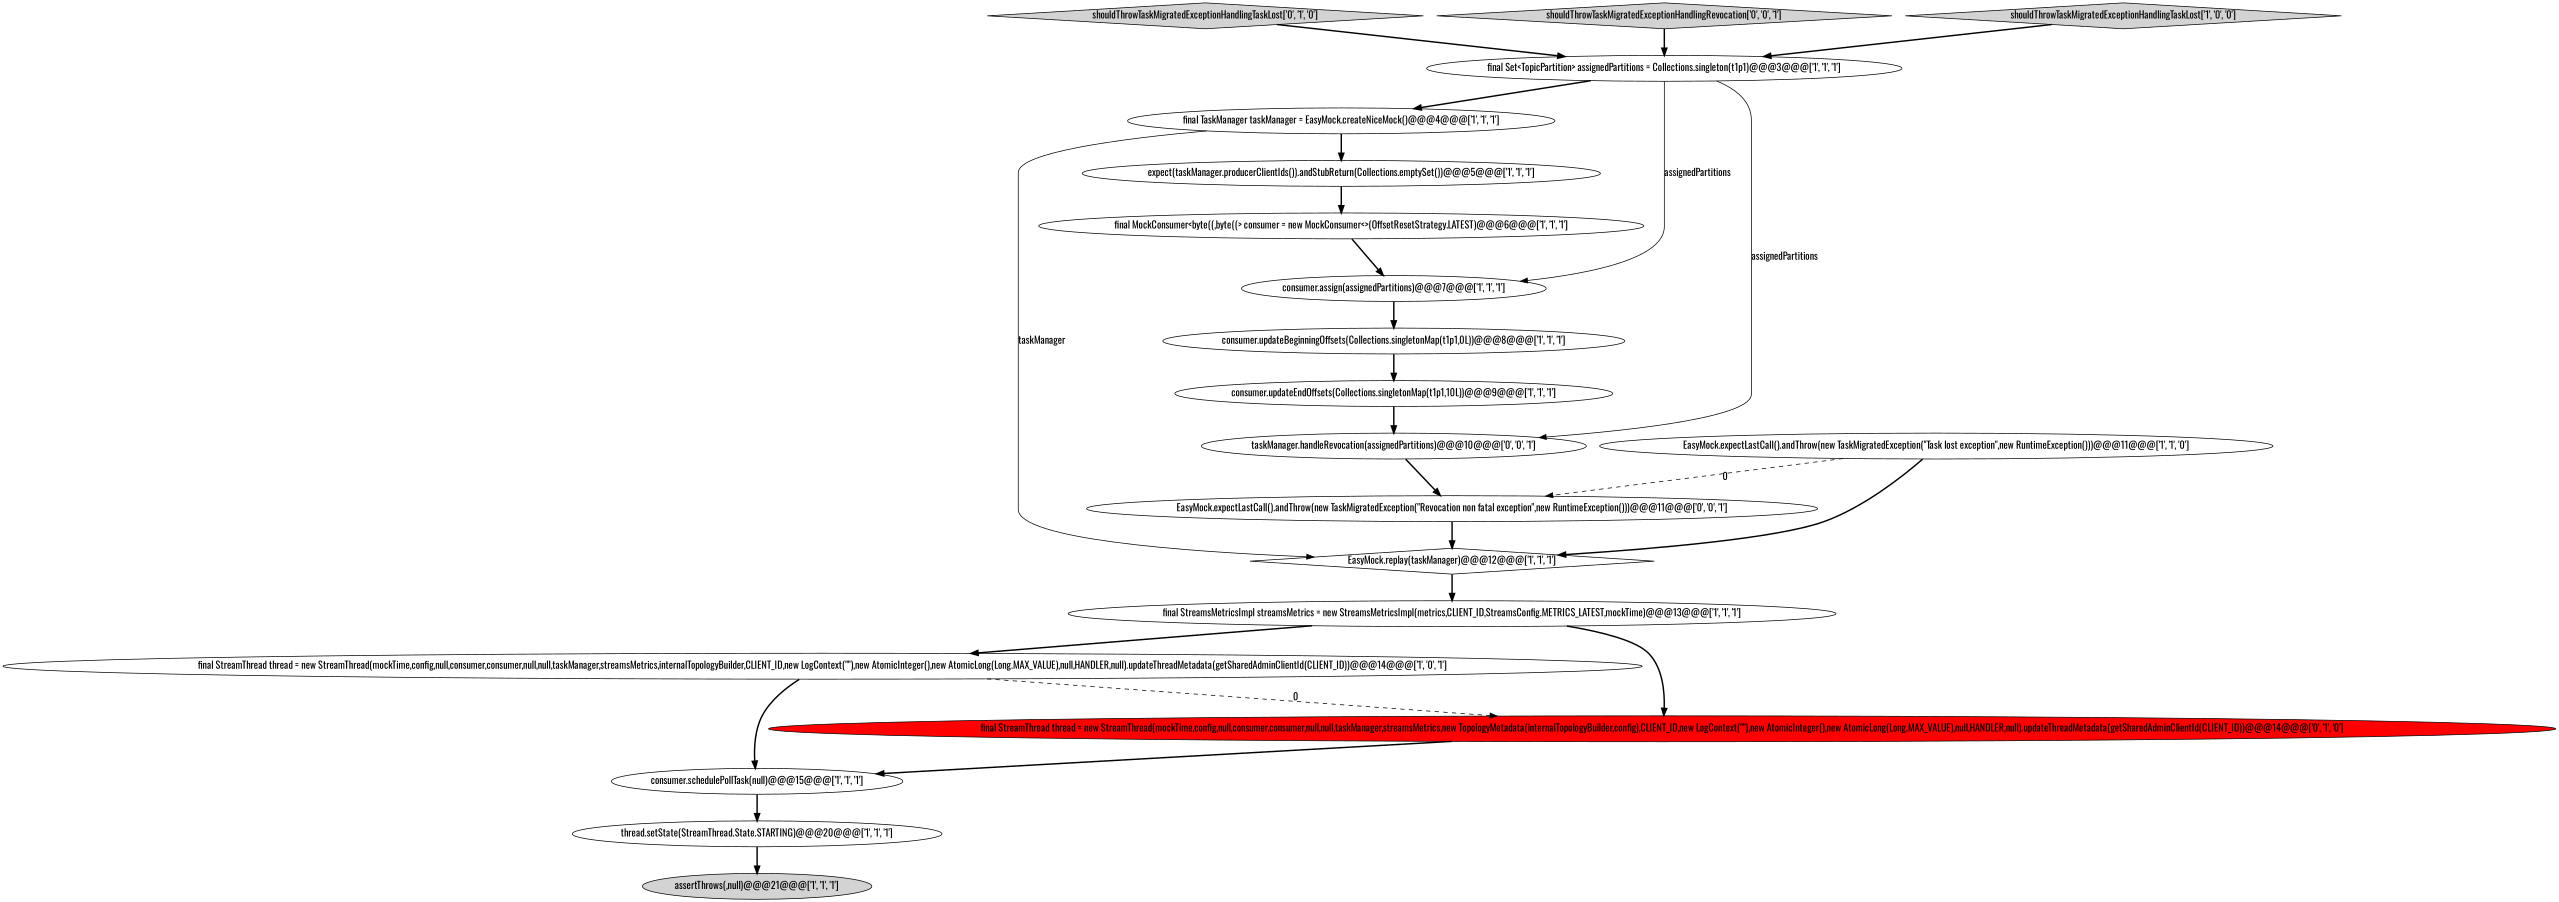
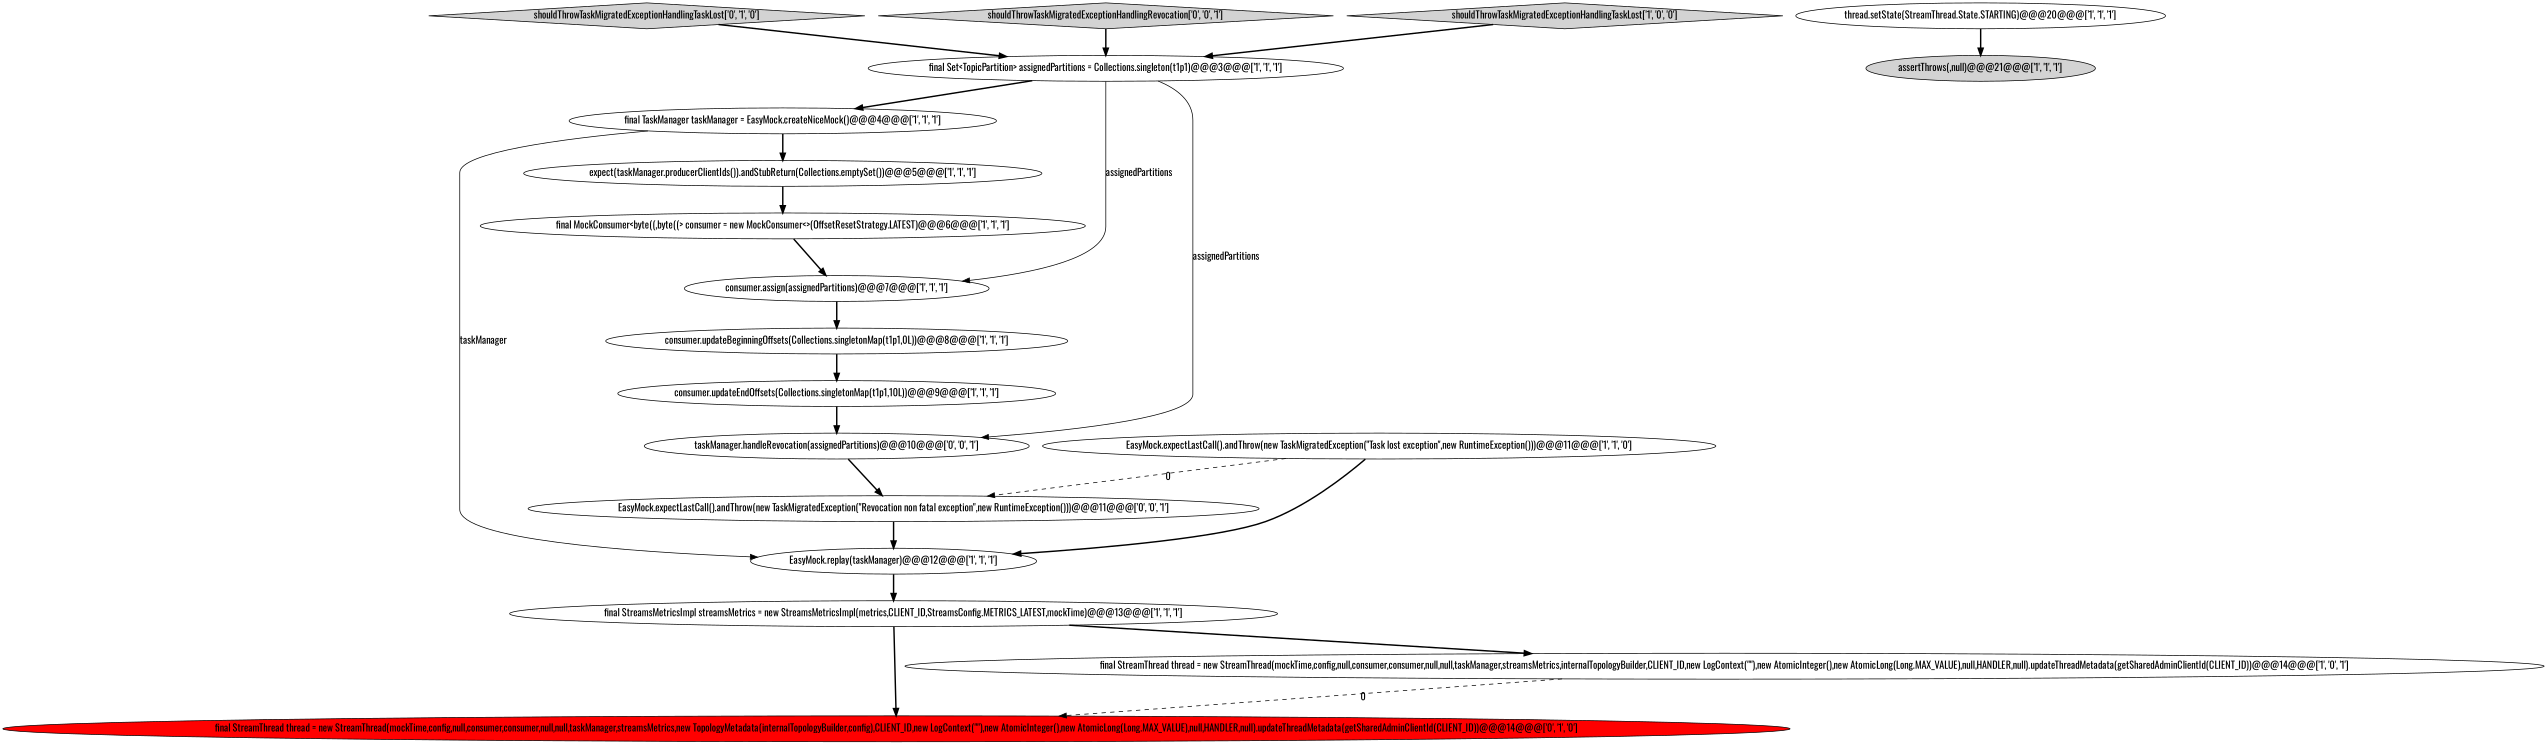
node "EasyMock.replay(taskManager)@@@12@@@['1', '1', '1']": shape diamond -> ellipse
node "consumer.schedulePollTask(null)@@@15@@@['1', '1', '1']": removed
